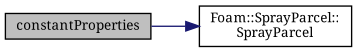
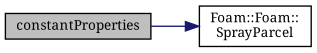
node "Foam::SprayParcel:: SprayParcel": label "Foam::SprayParcel:: SprayParcel" -> "Foam::Foam:: SprayParcel"
